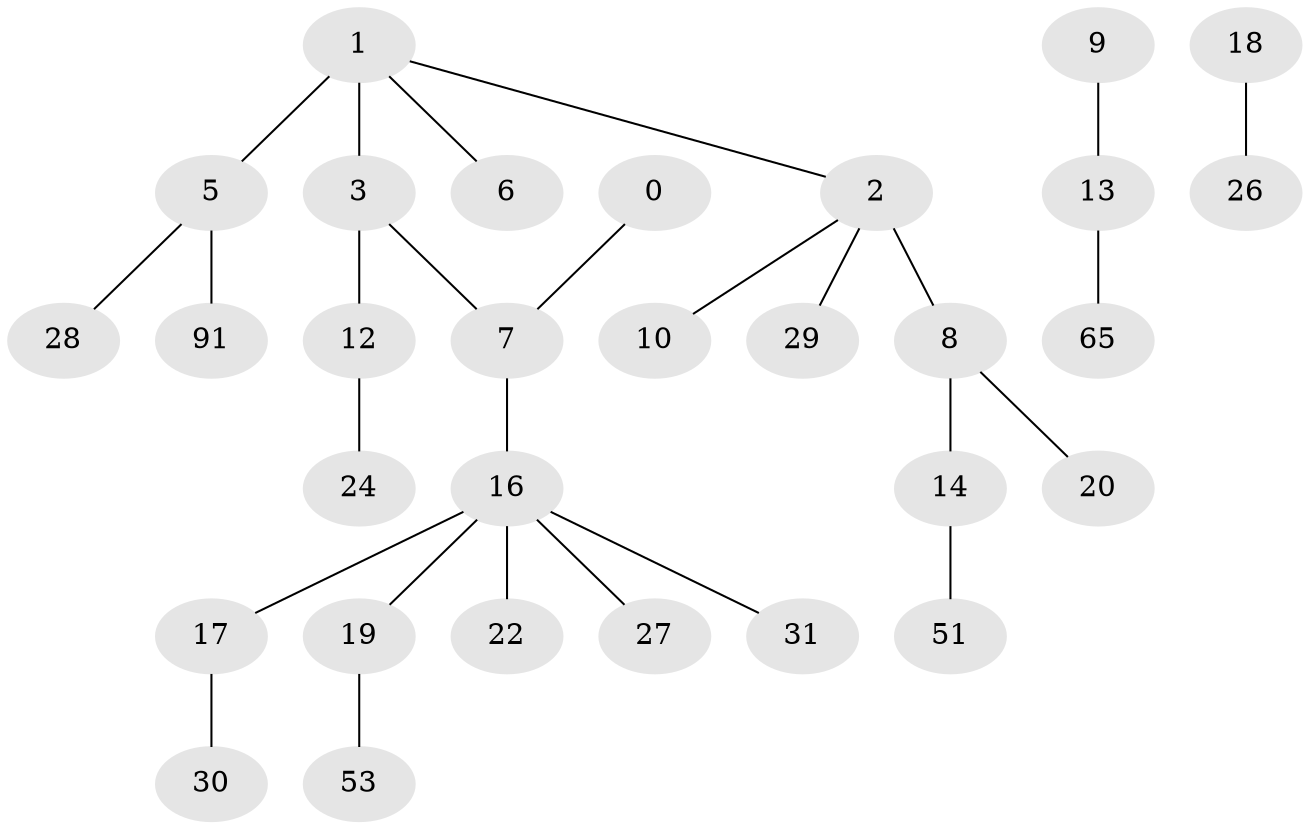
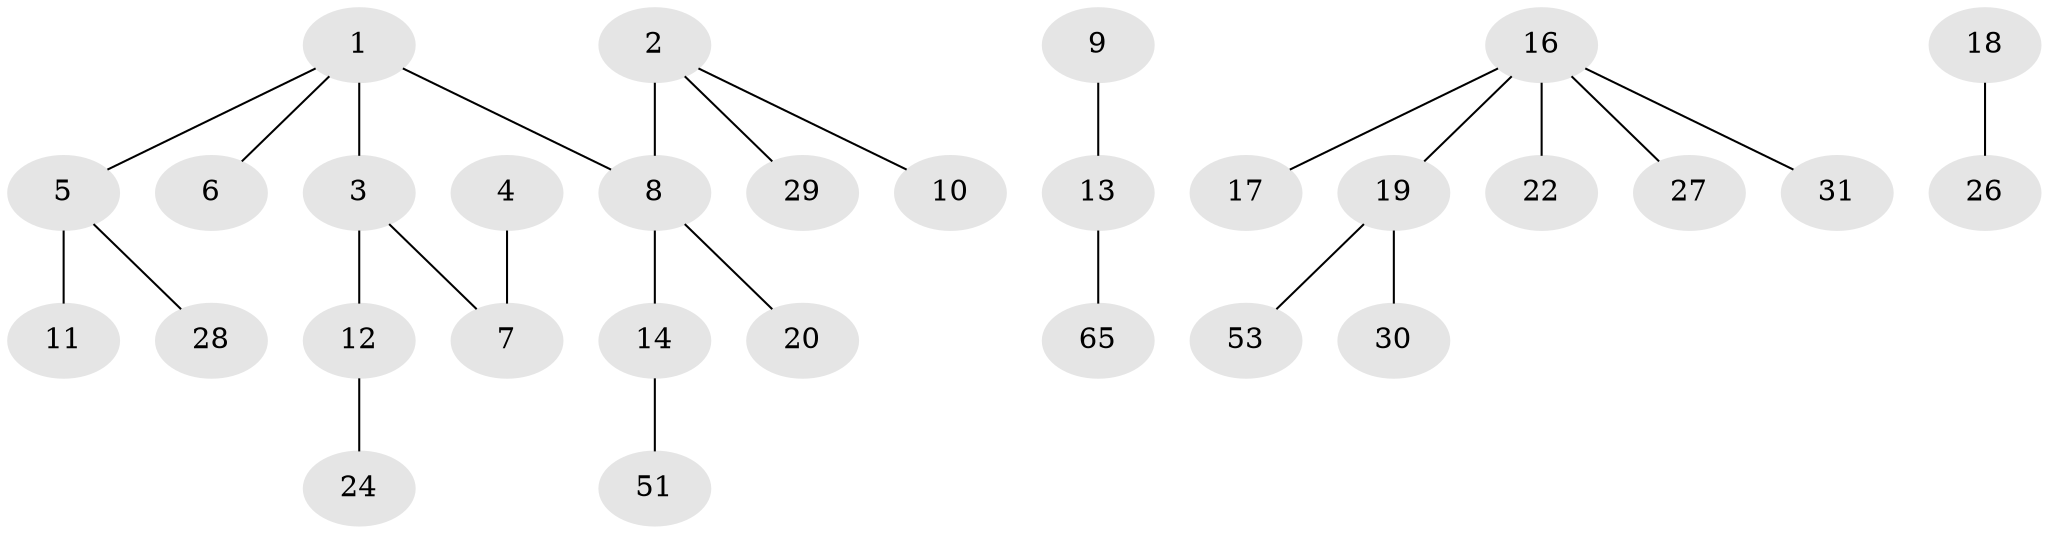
edge "1" -- "2": now "1" -- "8"
node "0": label "0" -> "4"
node "91": label "91" -> "11"
edge "7" -- "16": removed
edge "17" -- "30": now "19" -- "30"
